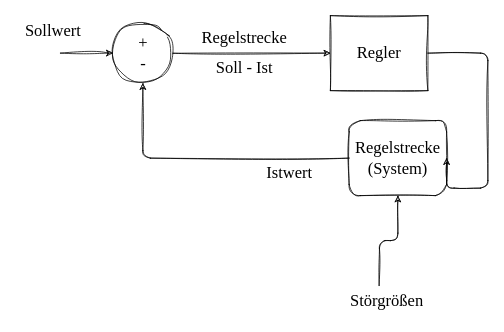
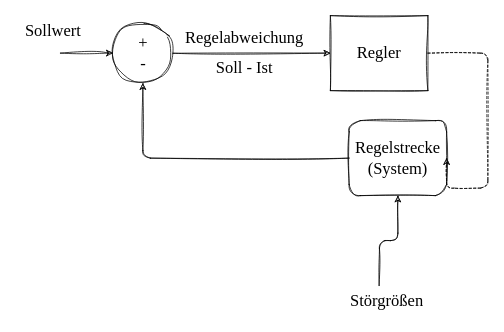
node "Regelstrecke": label "Regelstrecke" -> "Regelabweichung"
edge "Regler" -> "Regelstrecke (System)": style solid -> dashed
node "Istwert": removed
